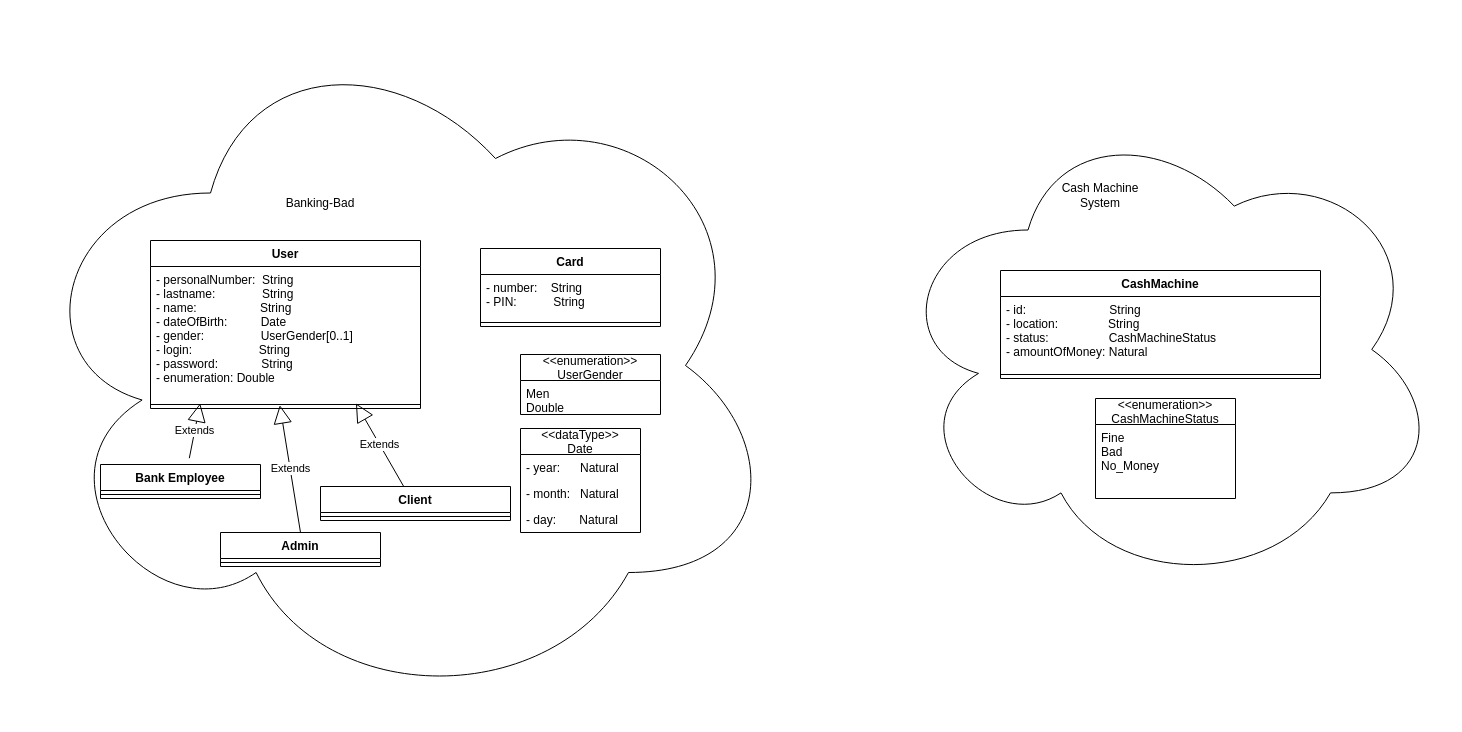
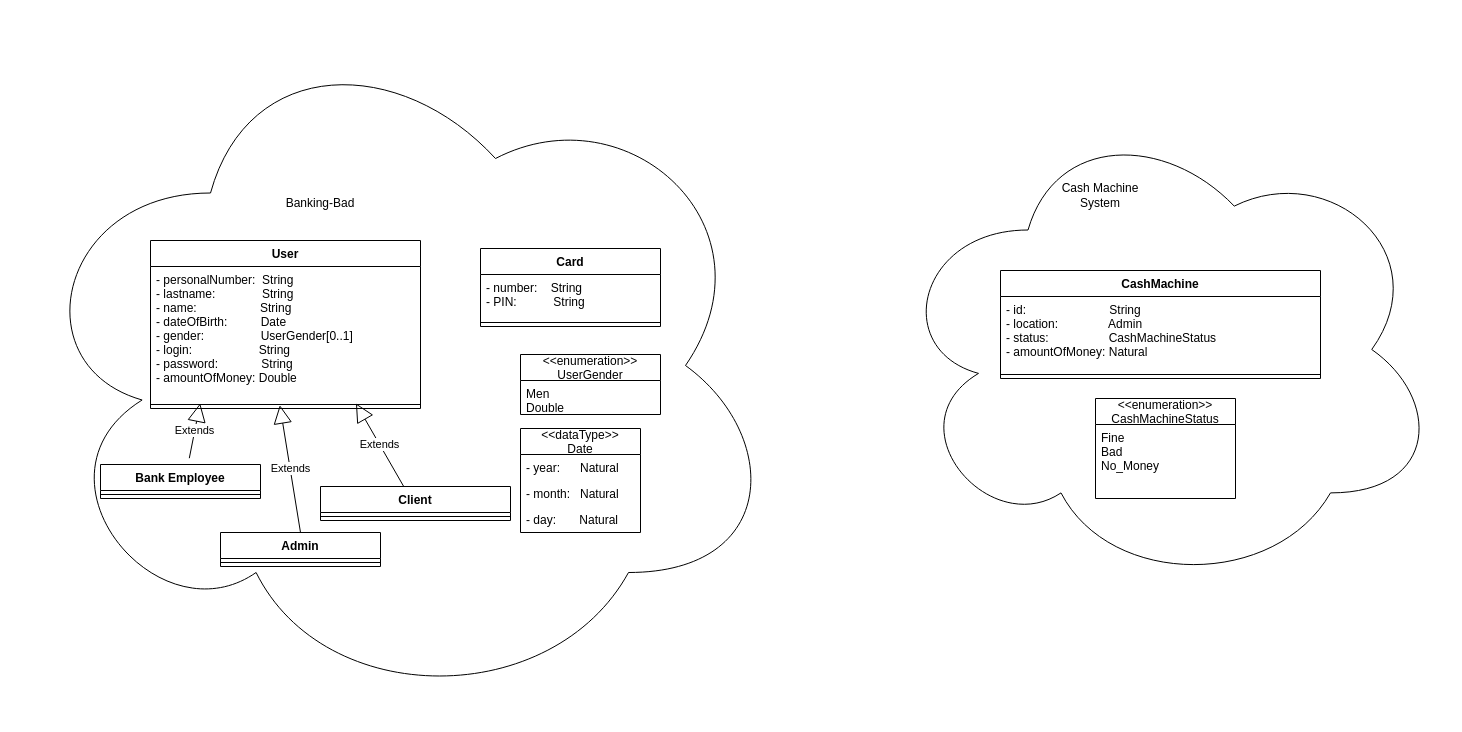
node "- personalNumber: String - lastname: String - name: String - dateOfBirth: Date - gender: UserGender[0..1] - login: String - password: String - enumeration: Double": label "- personalNumber: String - lastname: String - name: String - dateOfBirth: Date - gender: UserGender[0..1] - login: String - password: String - enumeration: Double" -> "- personalNumber: String - lastname: String - name: String - dateOfBirth: Date - gender: UserGender[0..1] - login: String - password: String - amountOfMoney: Double"
node "- id: String - location: String - status: CashMachineStatus - amountOfMoney: Natural": label "- id: String - location: String - status: CashMachineStatus - amountOfMoney: Natural" -> "- id: String - location: Admin - status: CashMachineStatus - amountOfMoney: Natural"
